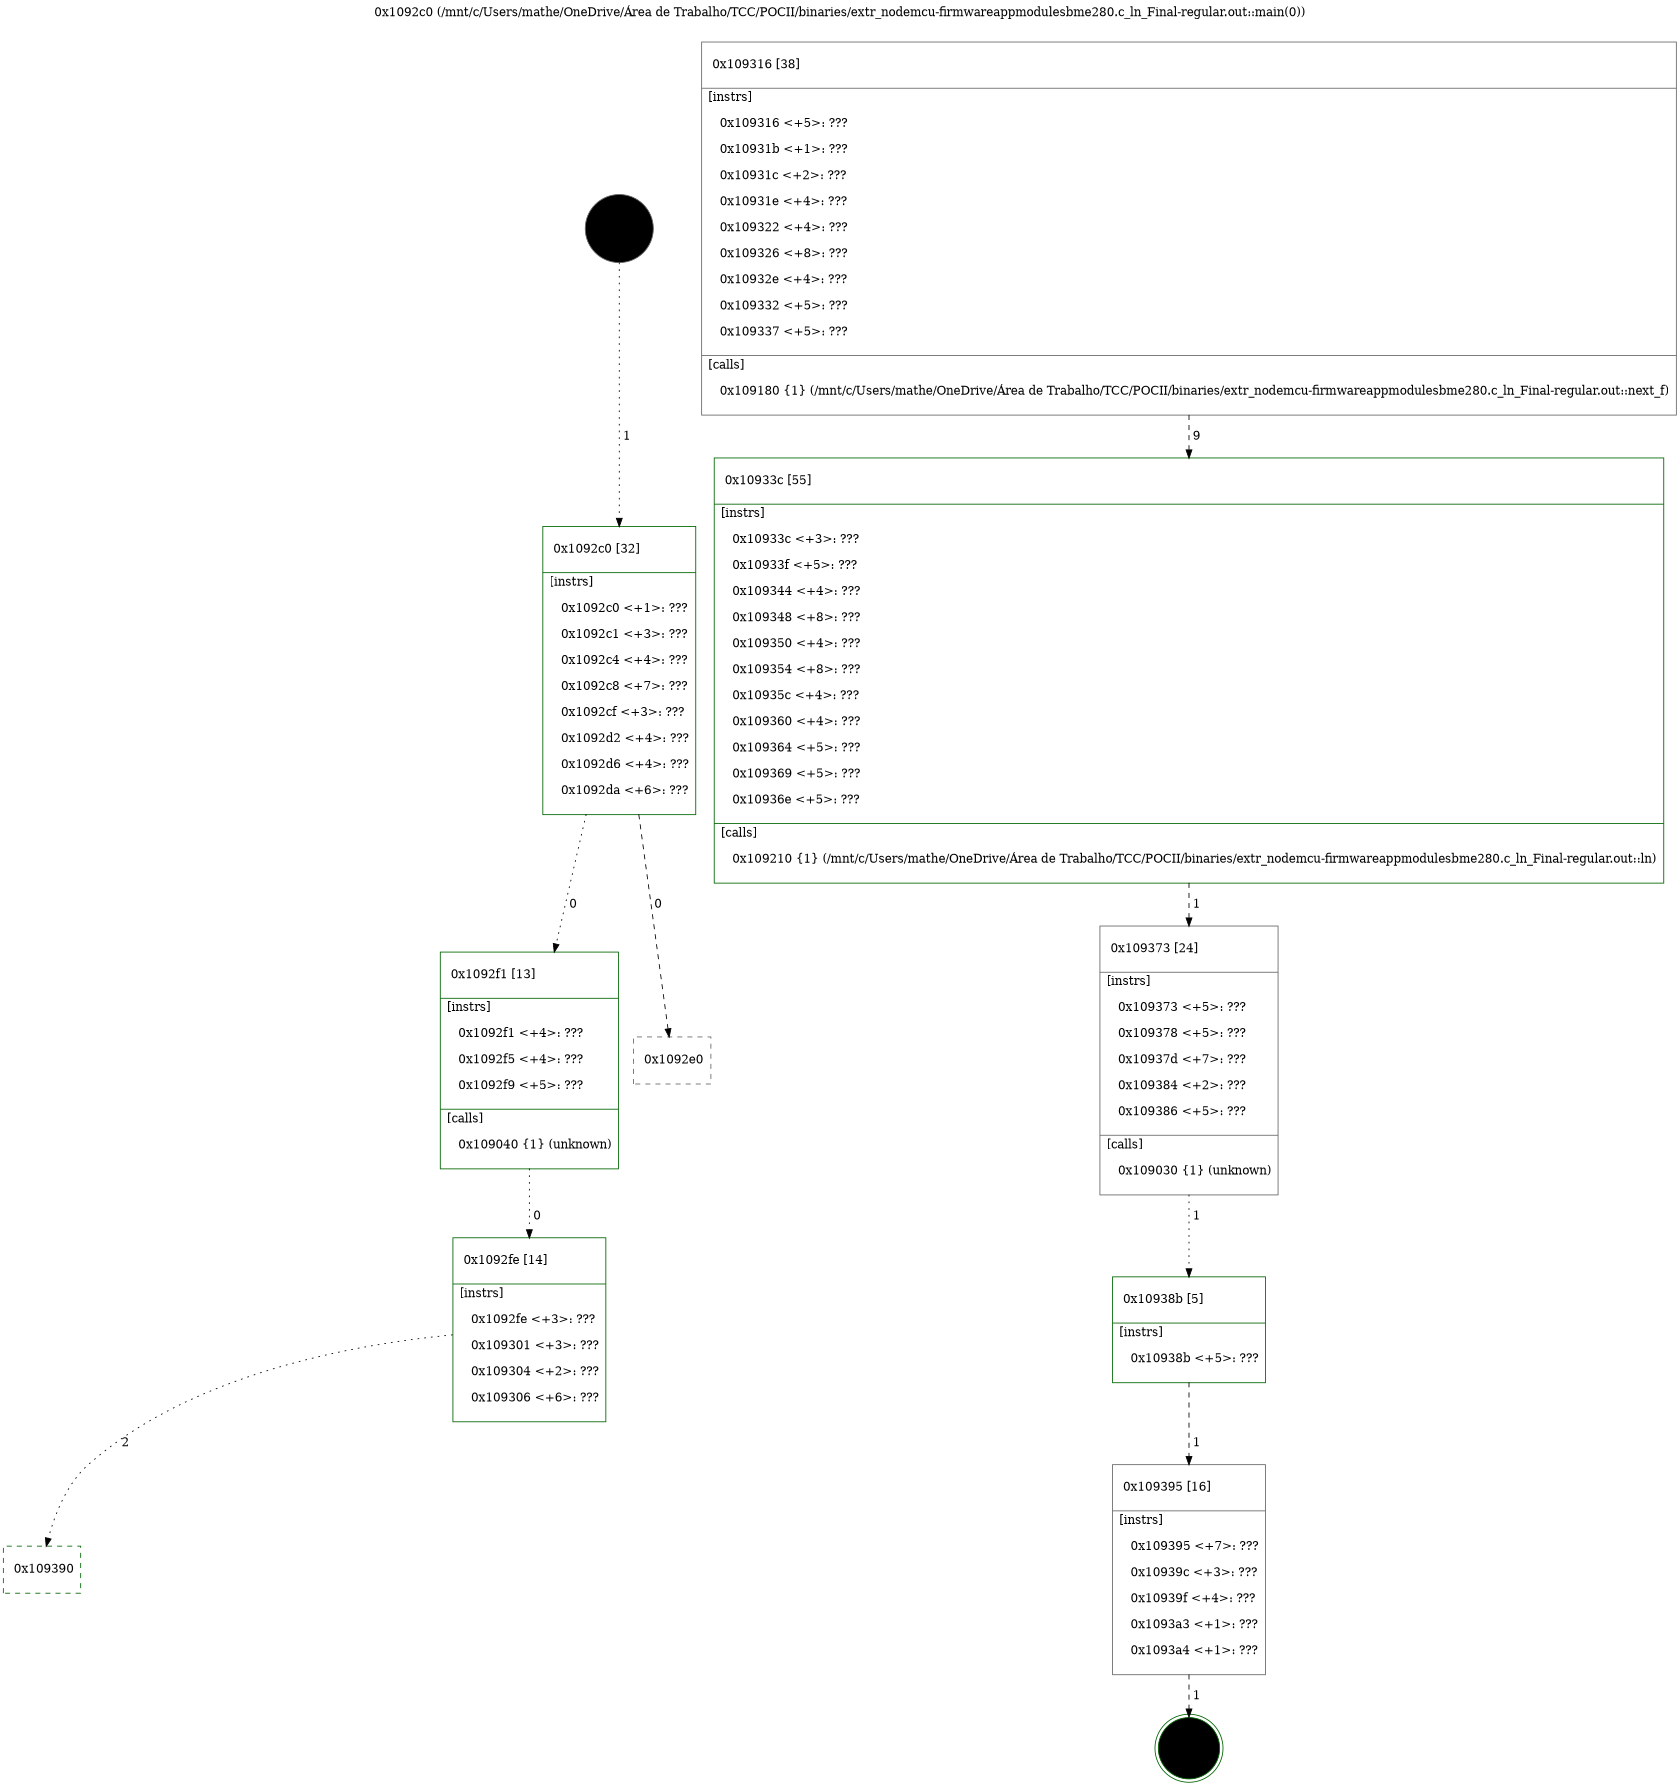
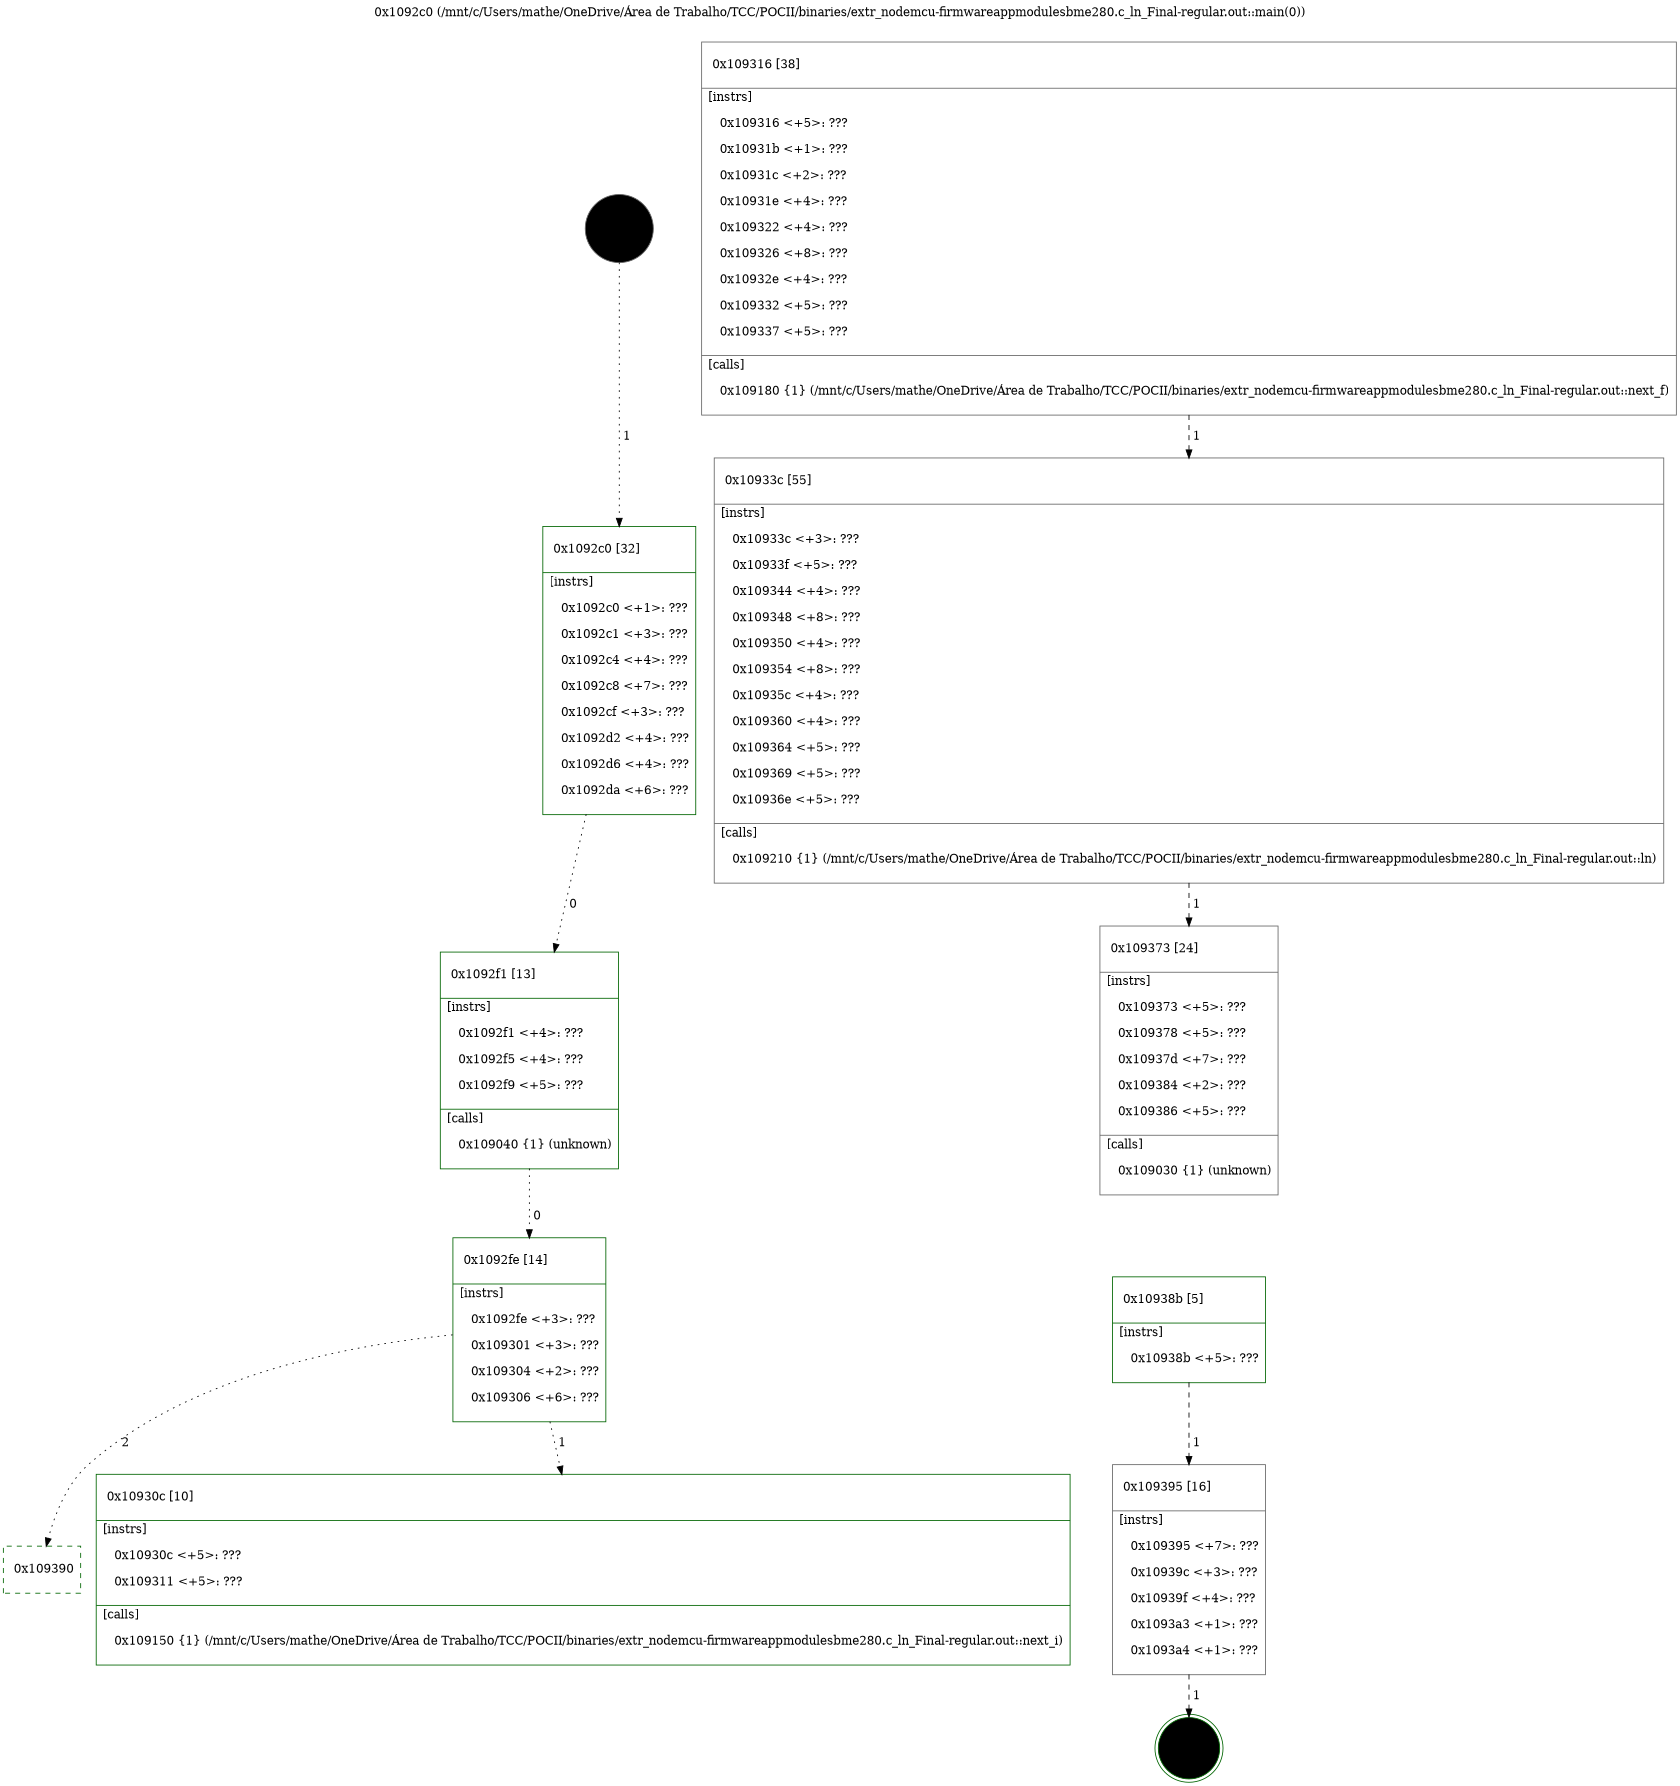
edge "0x109316 [38]" -> "0x10933c [55]": label " 9" -> " 1"
node "0x10933c [55]": color darkgreen -> gray40
node "0x1092e0": removed
edge "0x109373 [24]" -> "0x10938b [5]": removed, label "1"
node "0x10930c [10]": added
